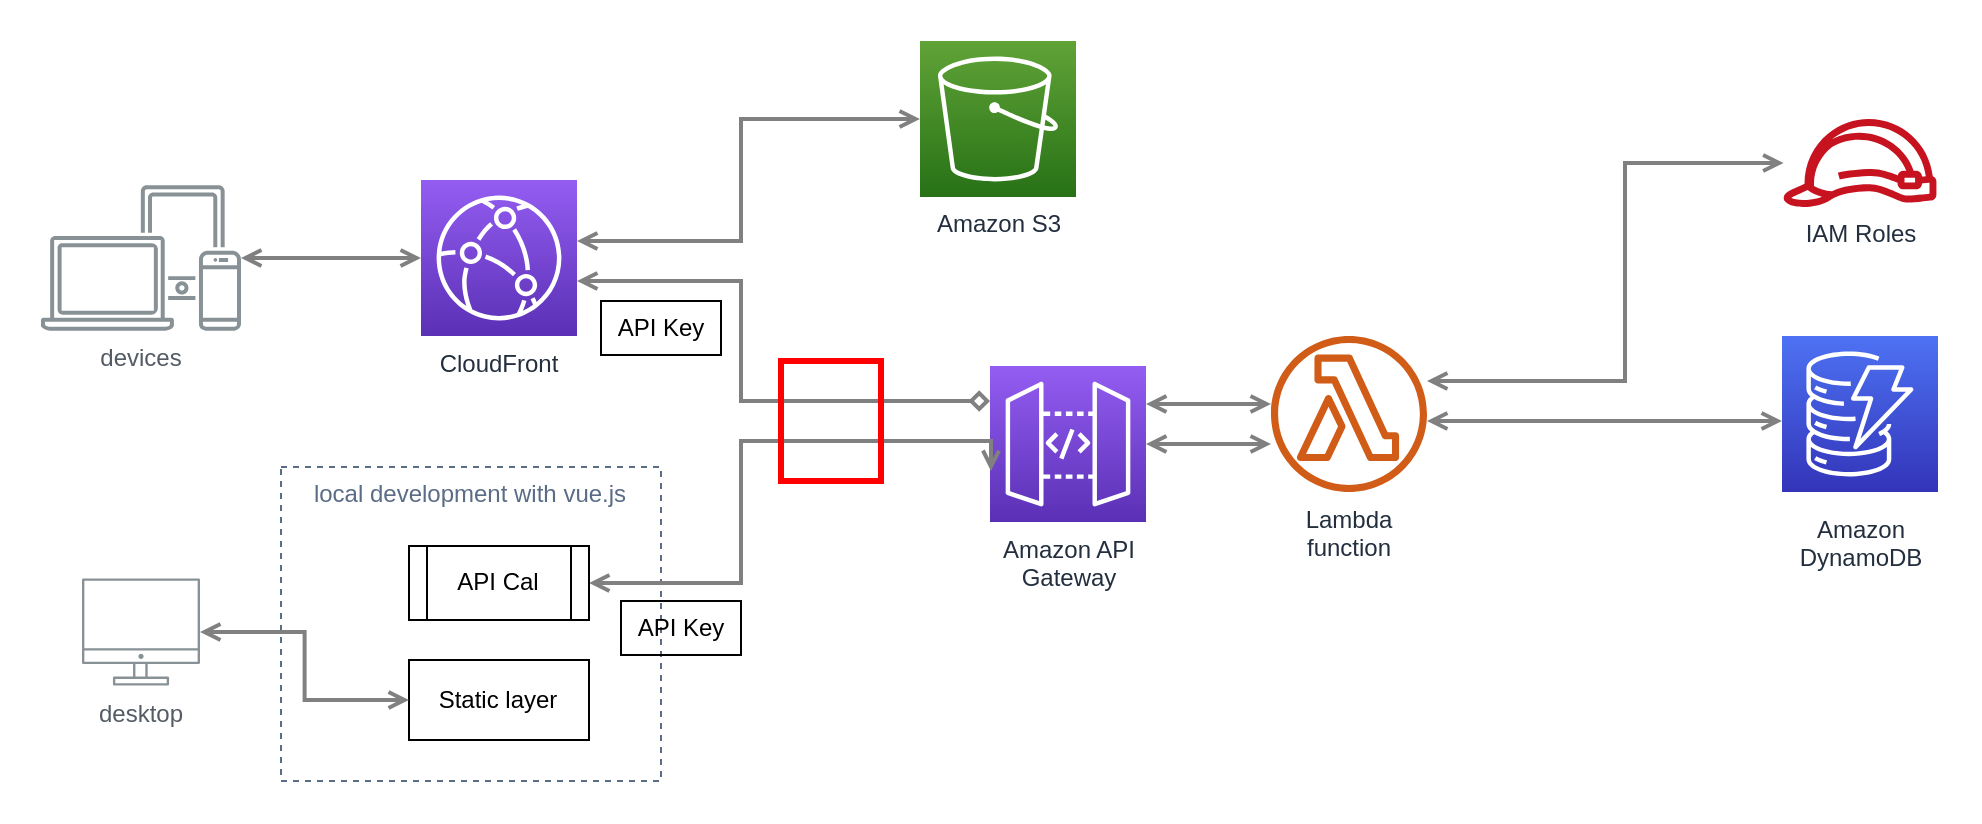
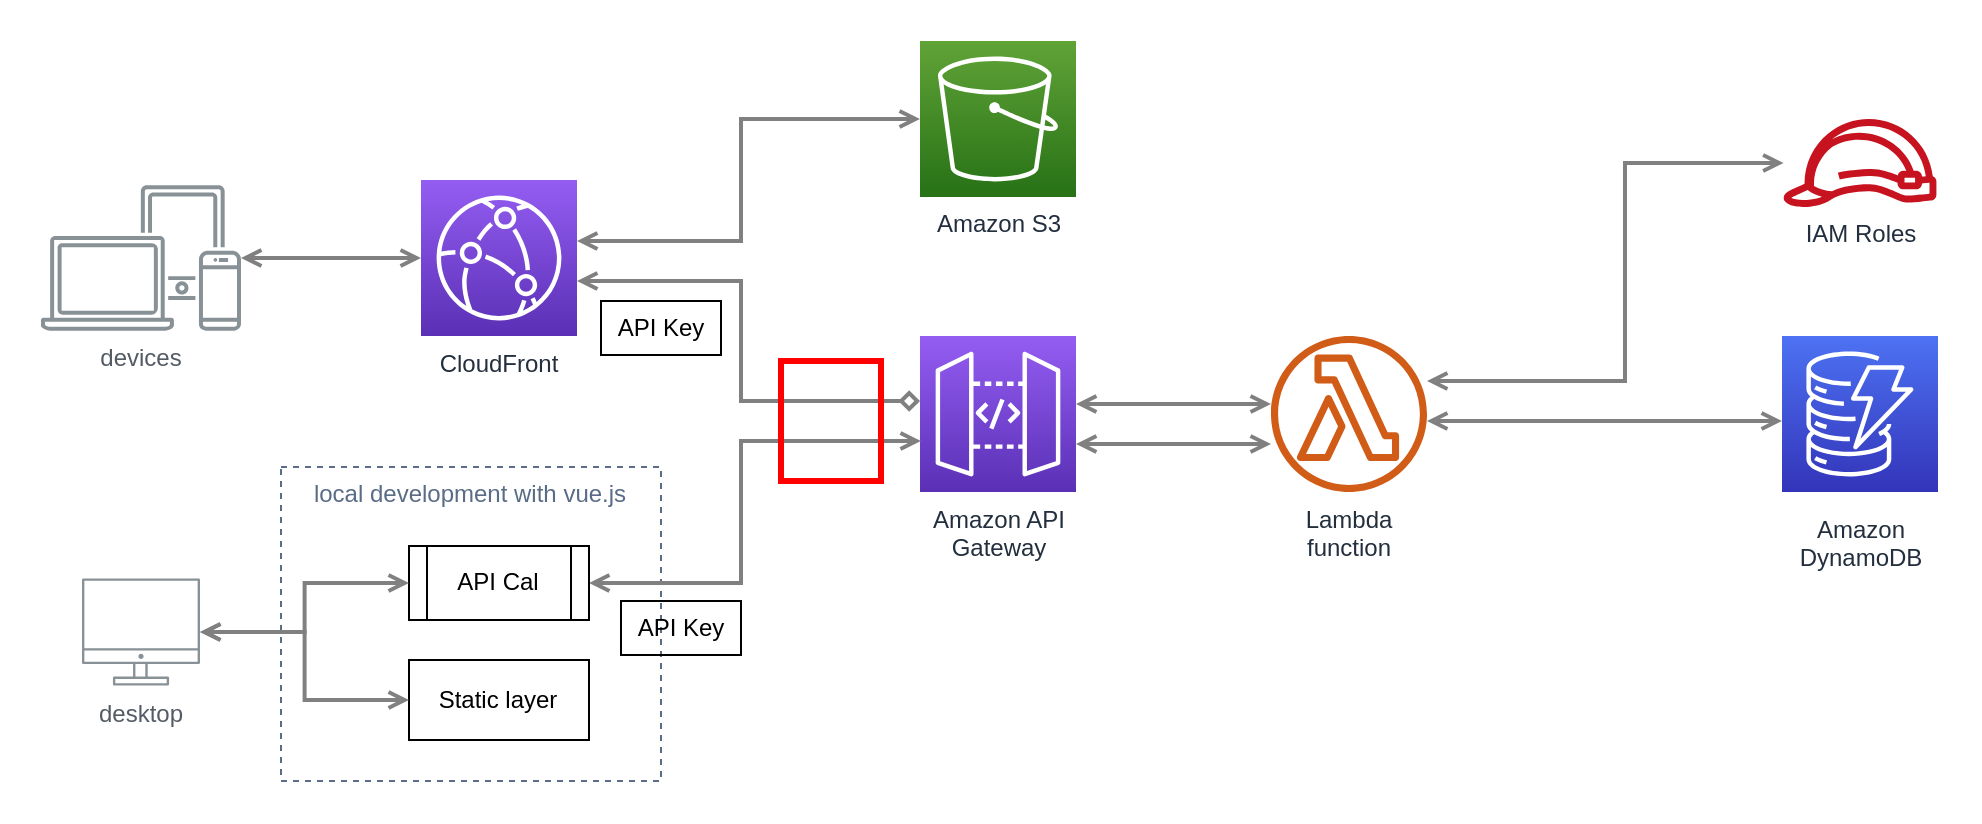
node "Amazon API Gateway": moved (1068, 444) -> (998, 414)
edge "API Cal" -- "desktop": added
